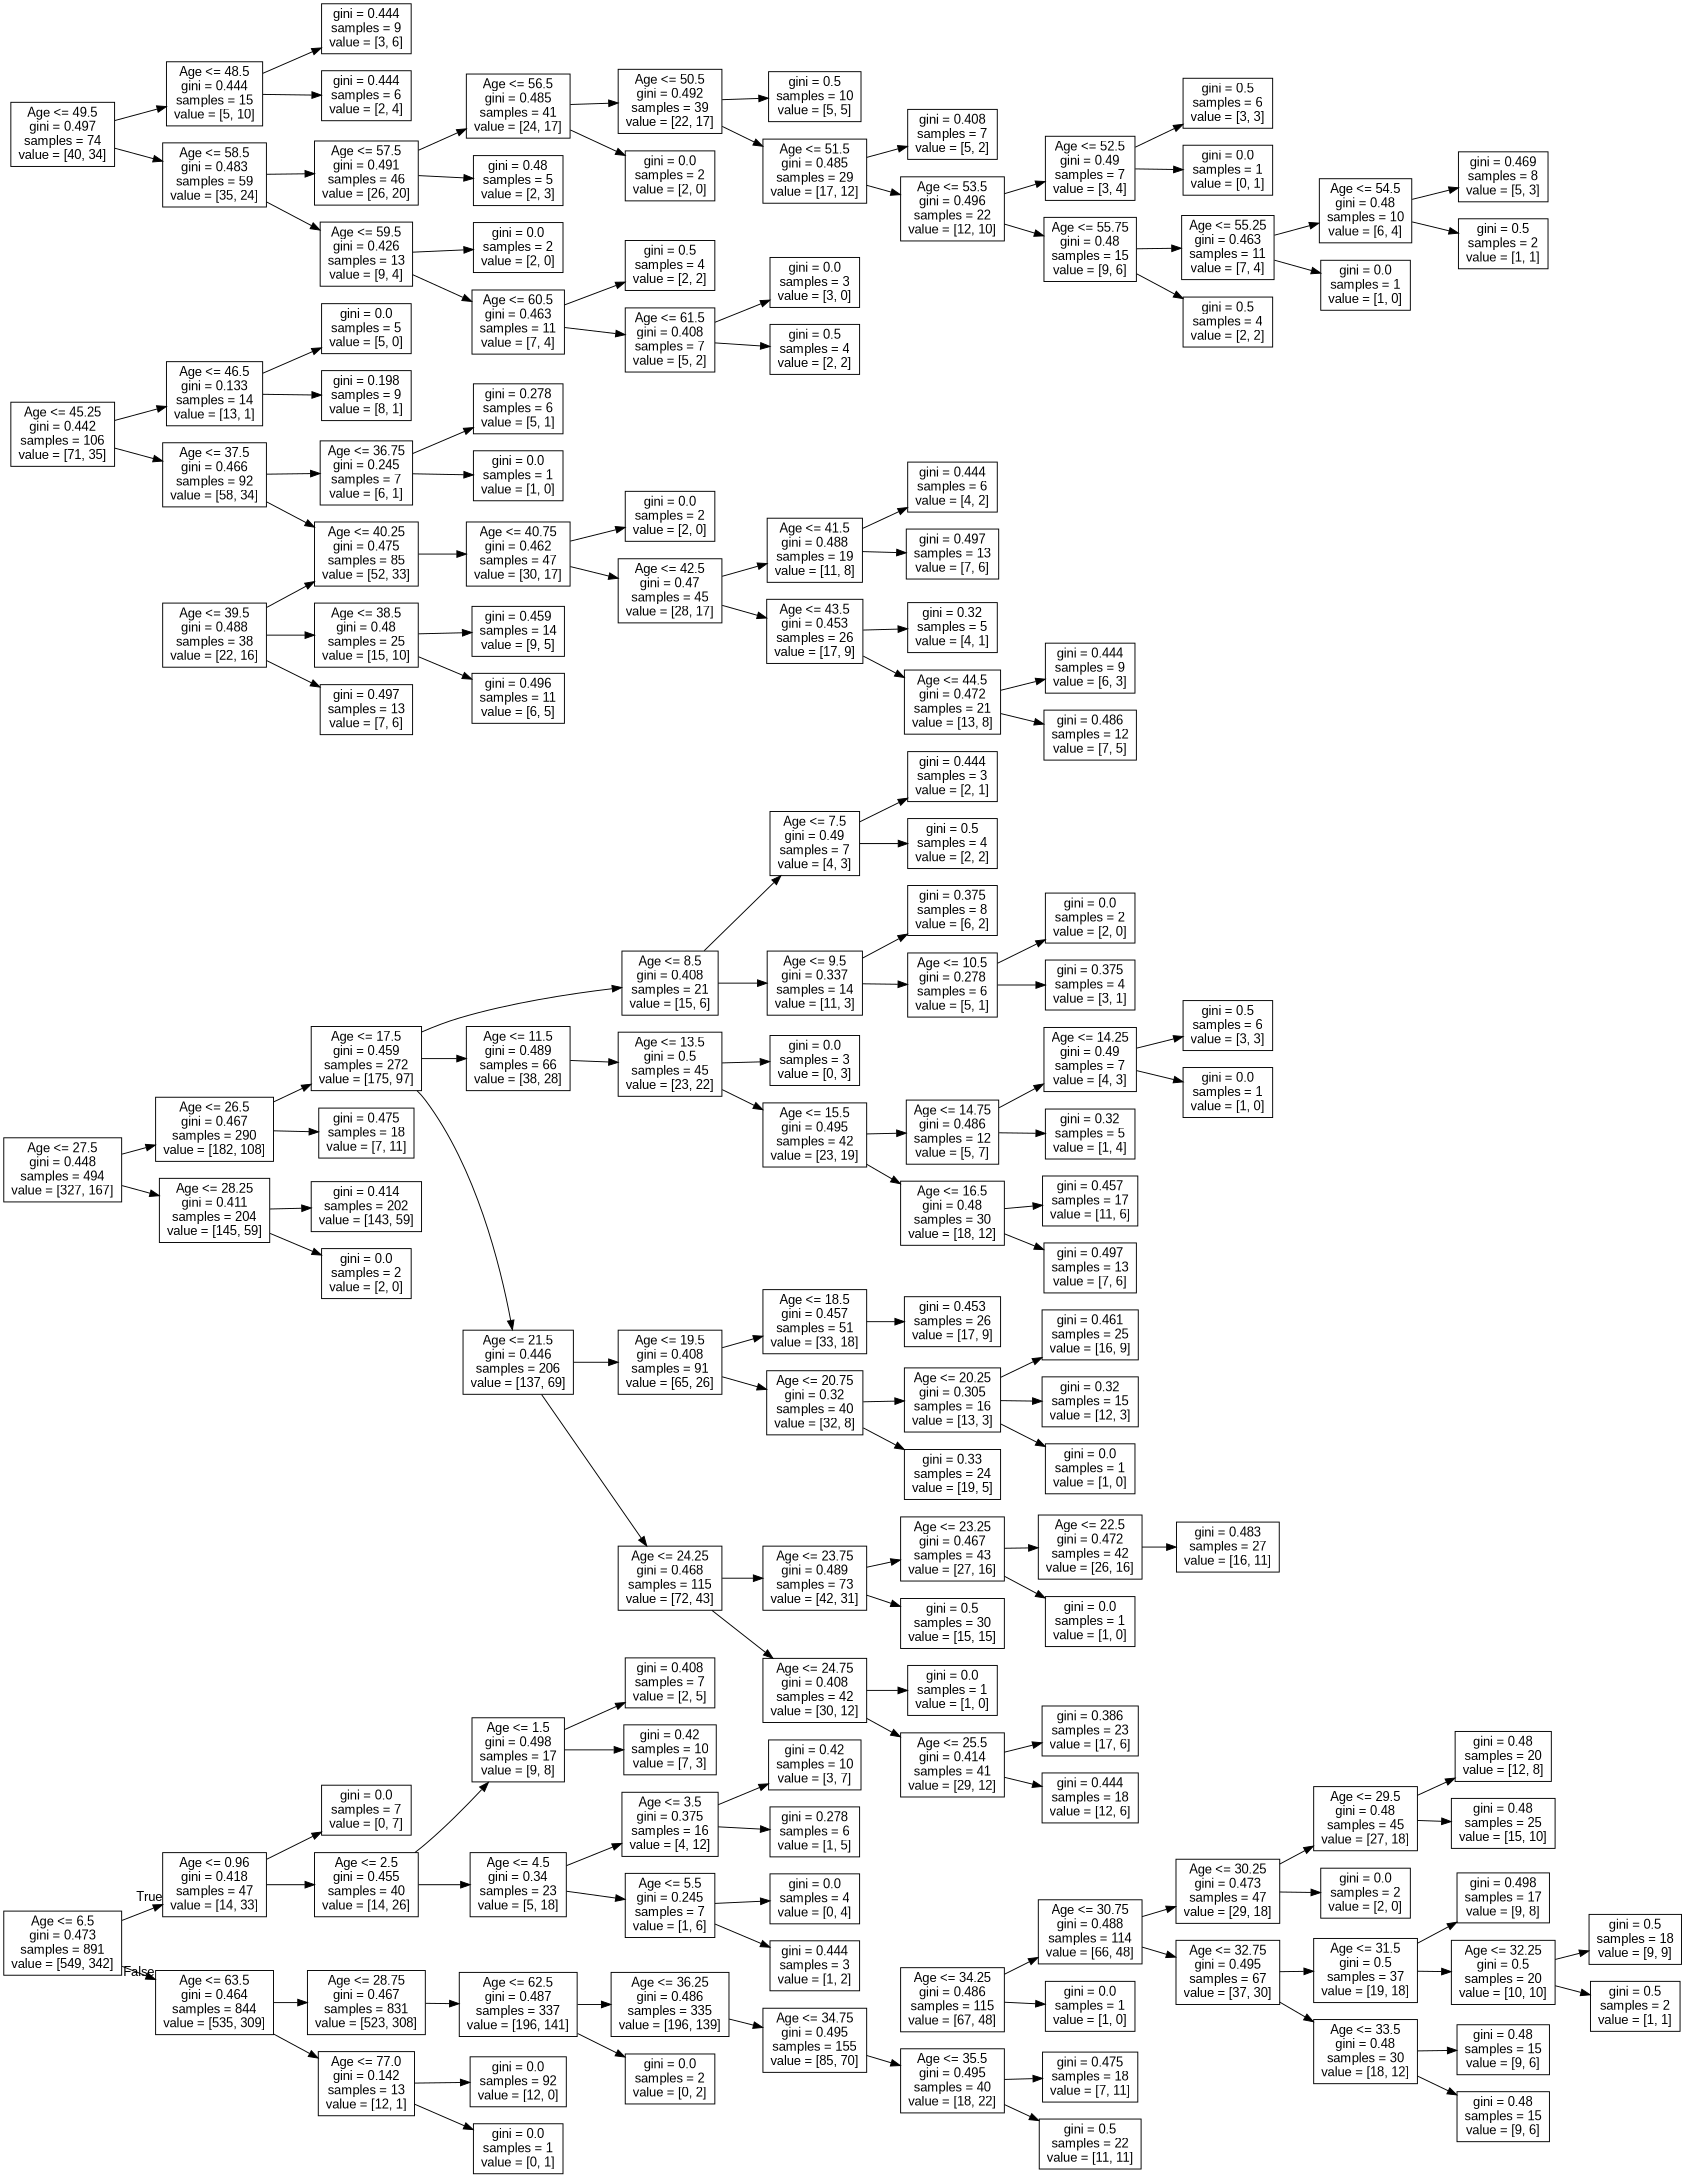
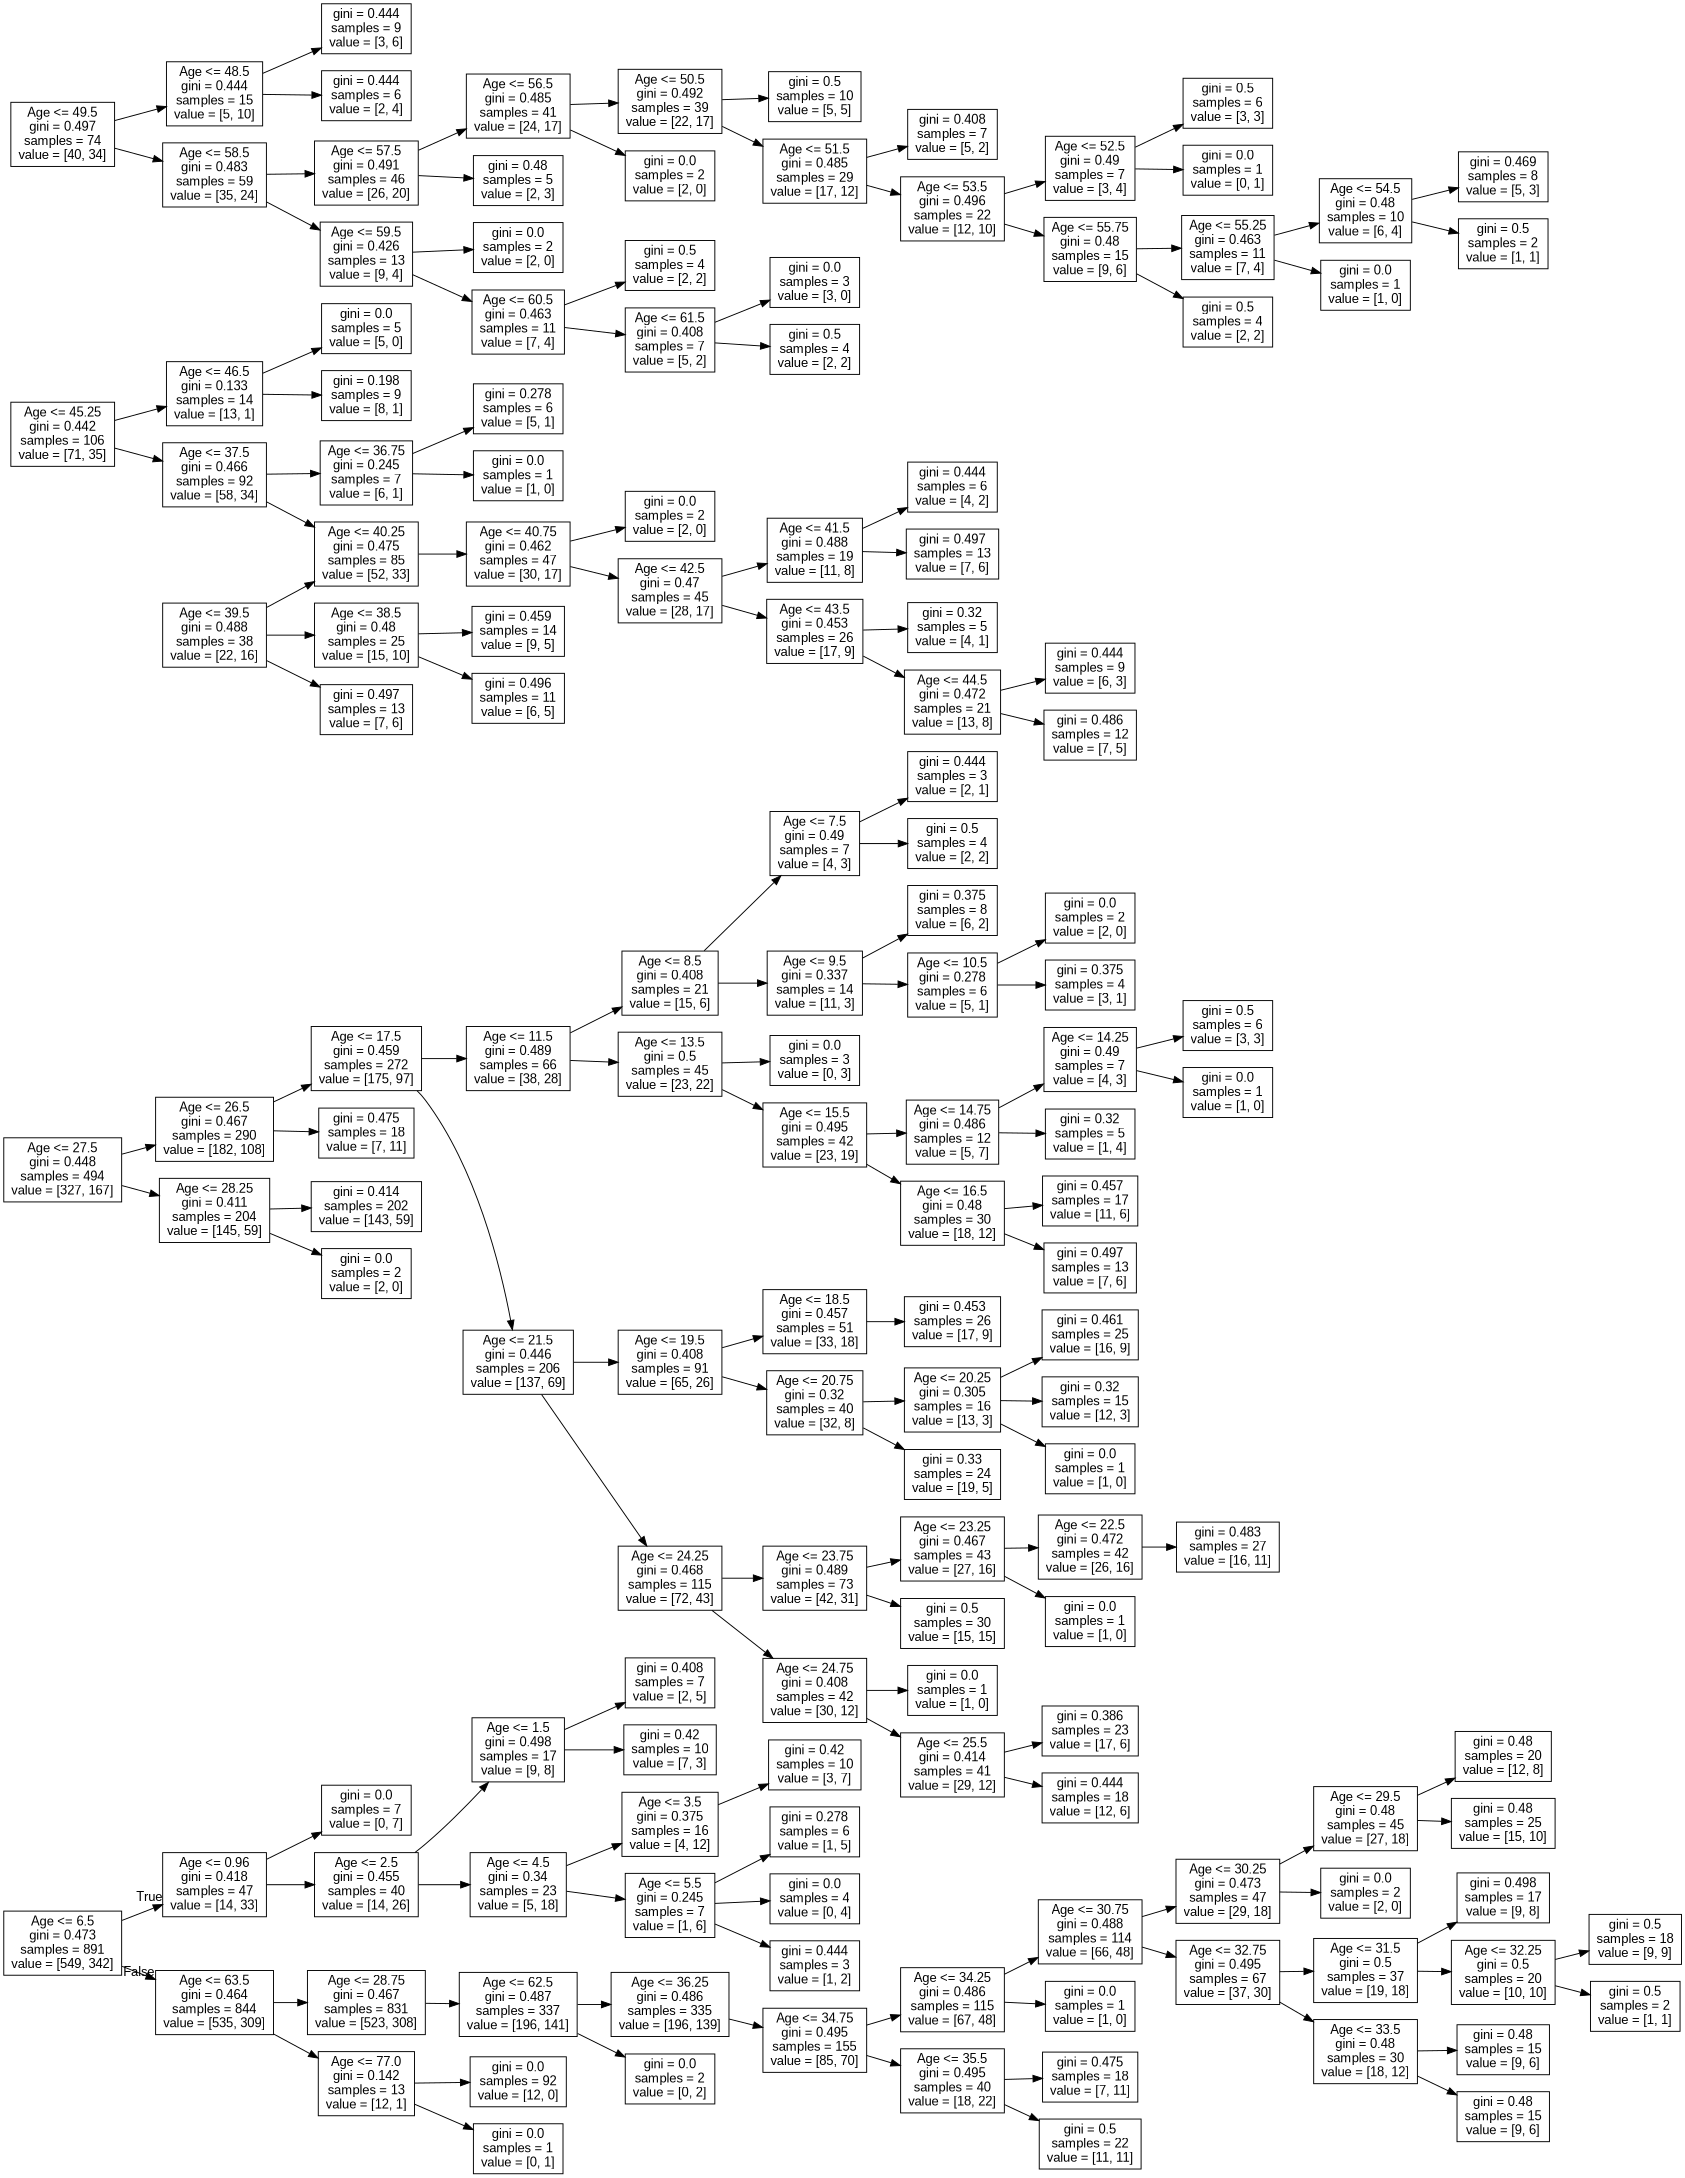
edge "Age <= 17.5 gini = 0.459 samples = 272 value = [175, 97]" -> "Age <= 8.5 gini = 0.408 samples = 21 value = [15, 6]": now "Age <= 11.5 gini = 0.489 samples = 66 value = [38, 28]" -> "Age <= 8.5 gini = 0.408 samples = 21 value = [15, 6]"
edge "Age <= 3.5 gini = 0.375 samples = 16 value = [4, 12]" -> "gini = 0.278 samples = 6 value = [1, 5]": now "Age <= 5.5 gini = 0.245 samples = 7 value = [1, 6]" -> "gini = 0.278 samples = 6 value = [1, 5]"
edge "Age <= 34.75 gini = 0.495 samples = 155 value = [85, 70]" -> "Age <= 34.25 gini = 0.486 samples = 115 value = [67, 48]": added
